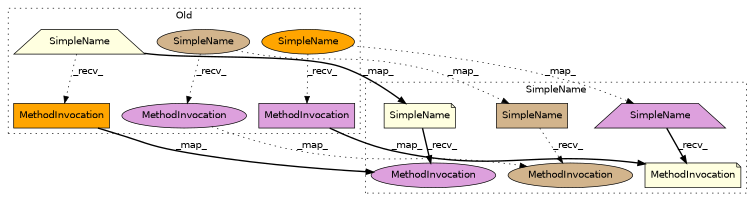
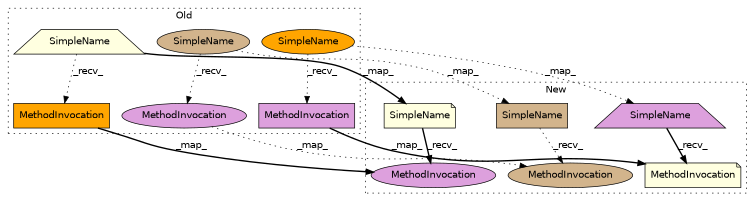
cluster "SimpleName": label "SimpleName" -> "New"
